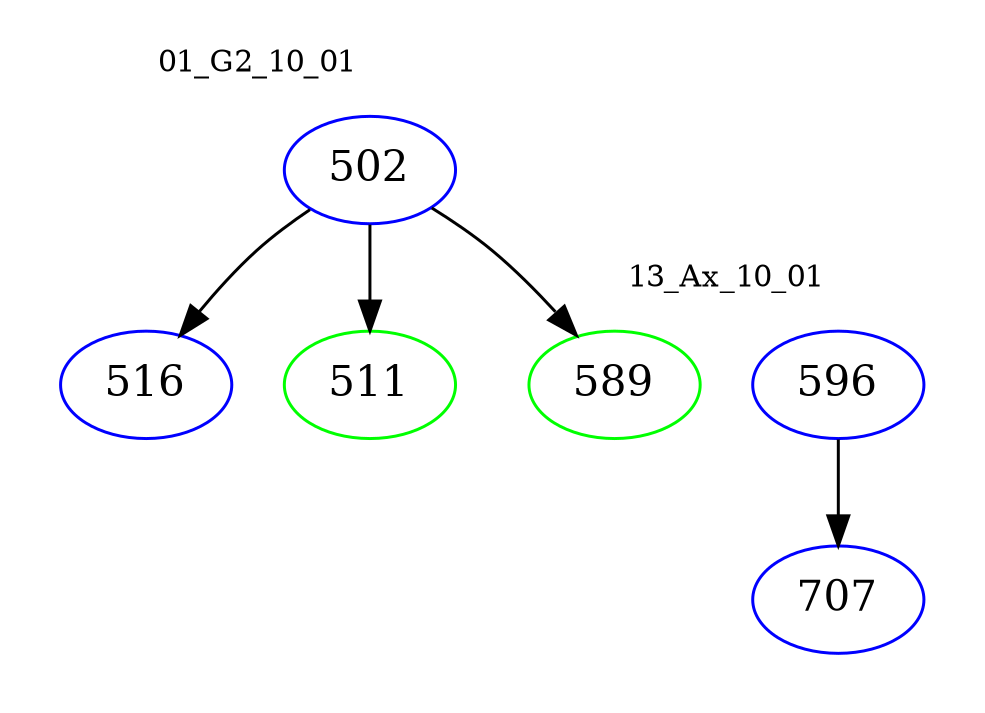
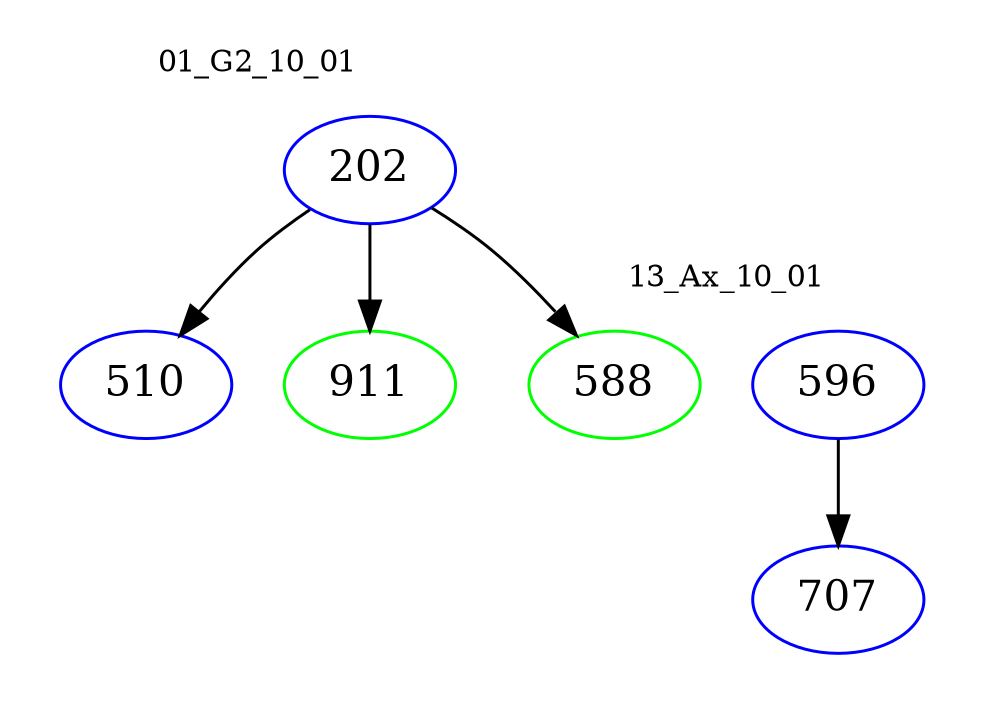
node "502": label "502" -> "202"
node "516": label "516" -> "510"
node "511": label "511" -> "911"
node "589": label "589" -> "588"
